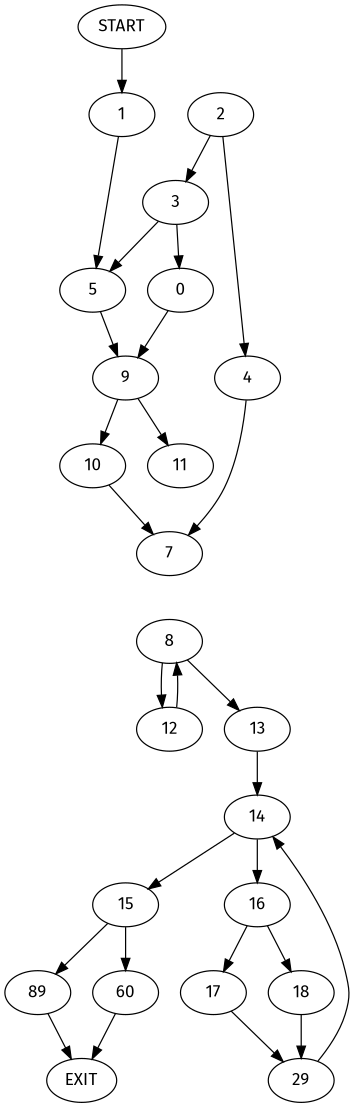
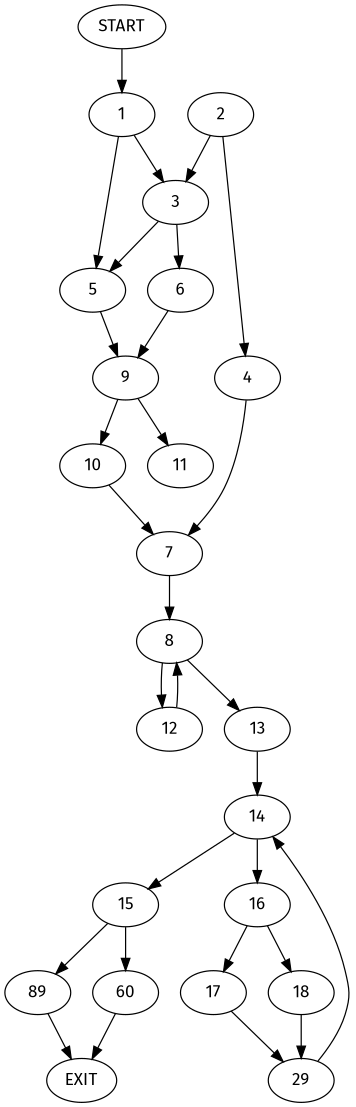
edge "1" -> "3": added
node "0": label "0" -> "6"
edge "7" -> "8": added
